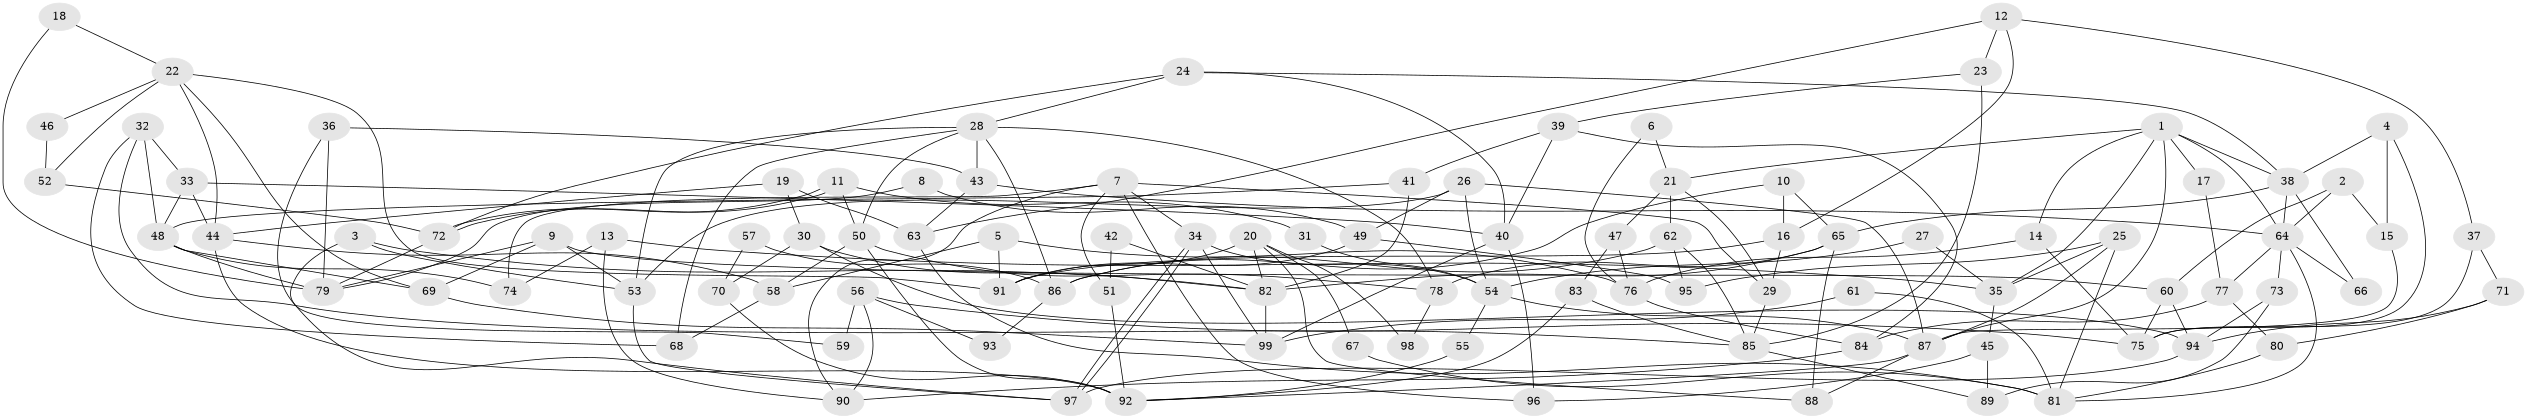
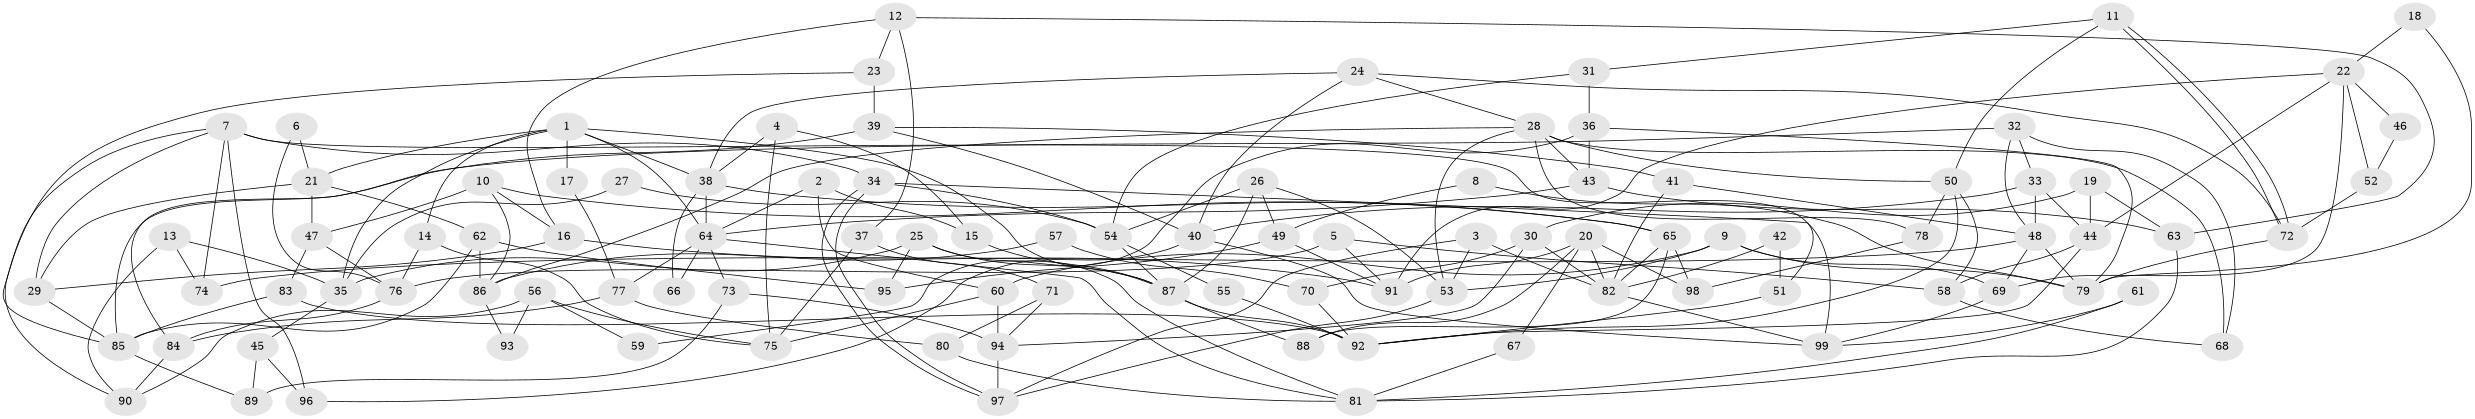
edge "31" -- "36": added
edge "10" -- "47": added
edge "65" -- "78": now "65" -- "98"
